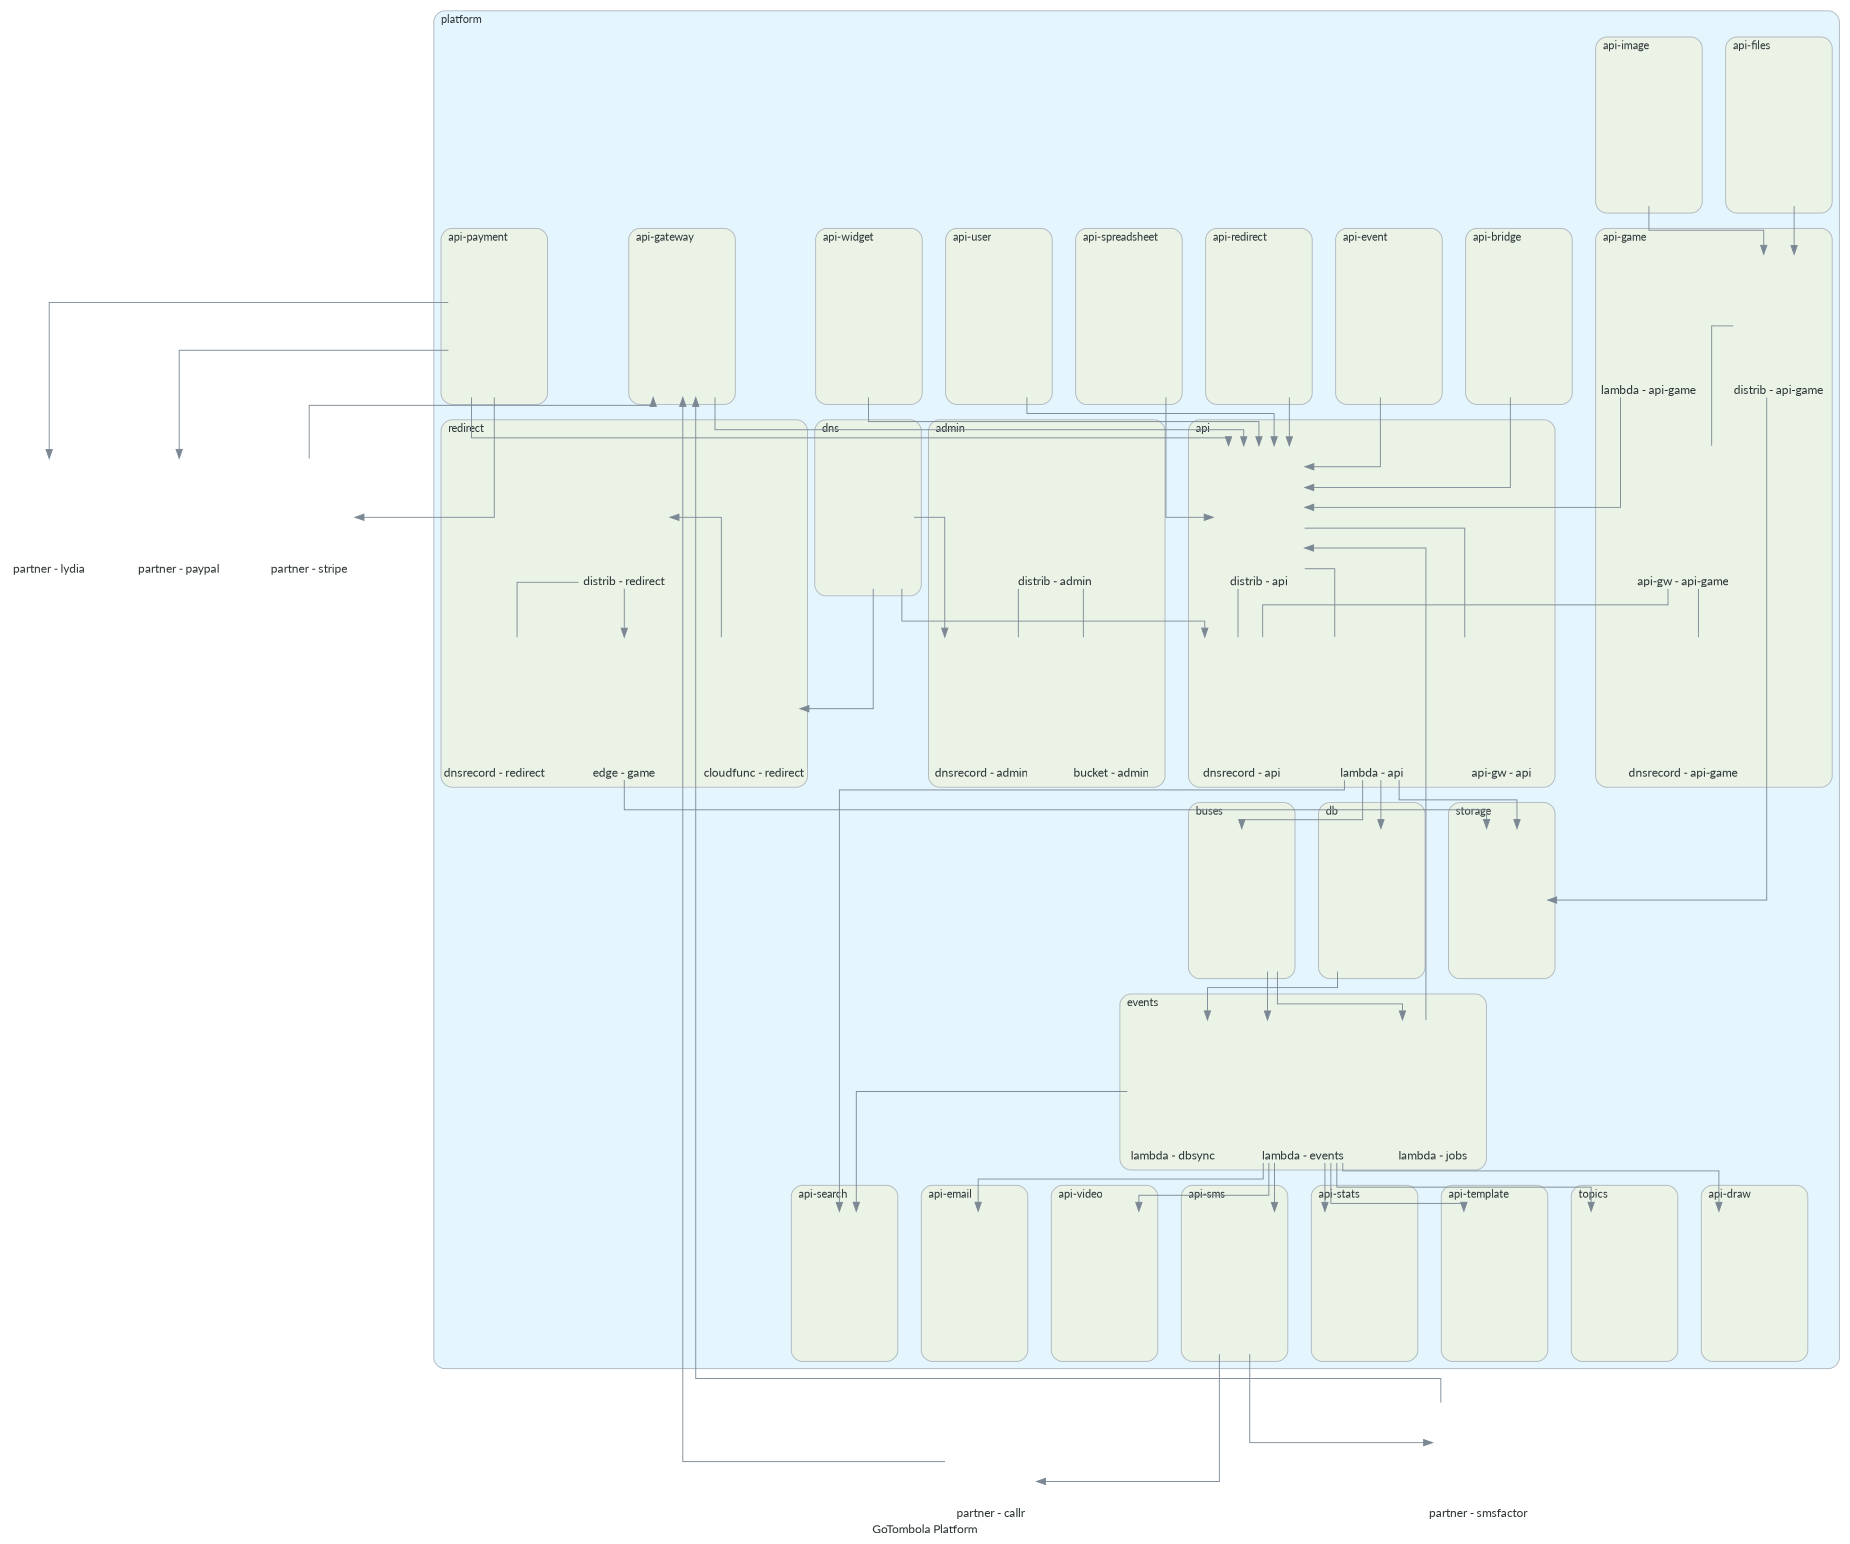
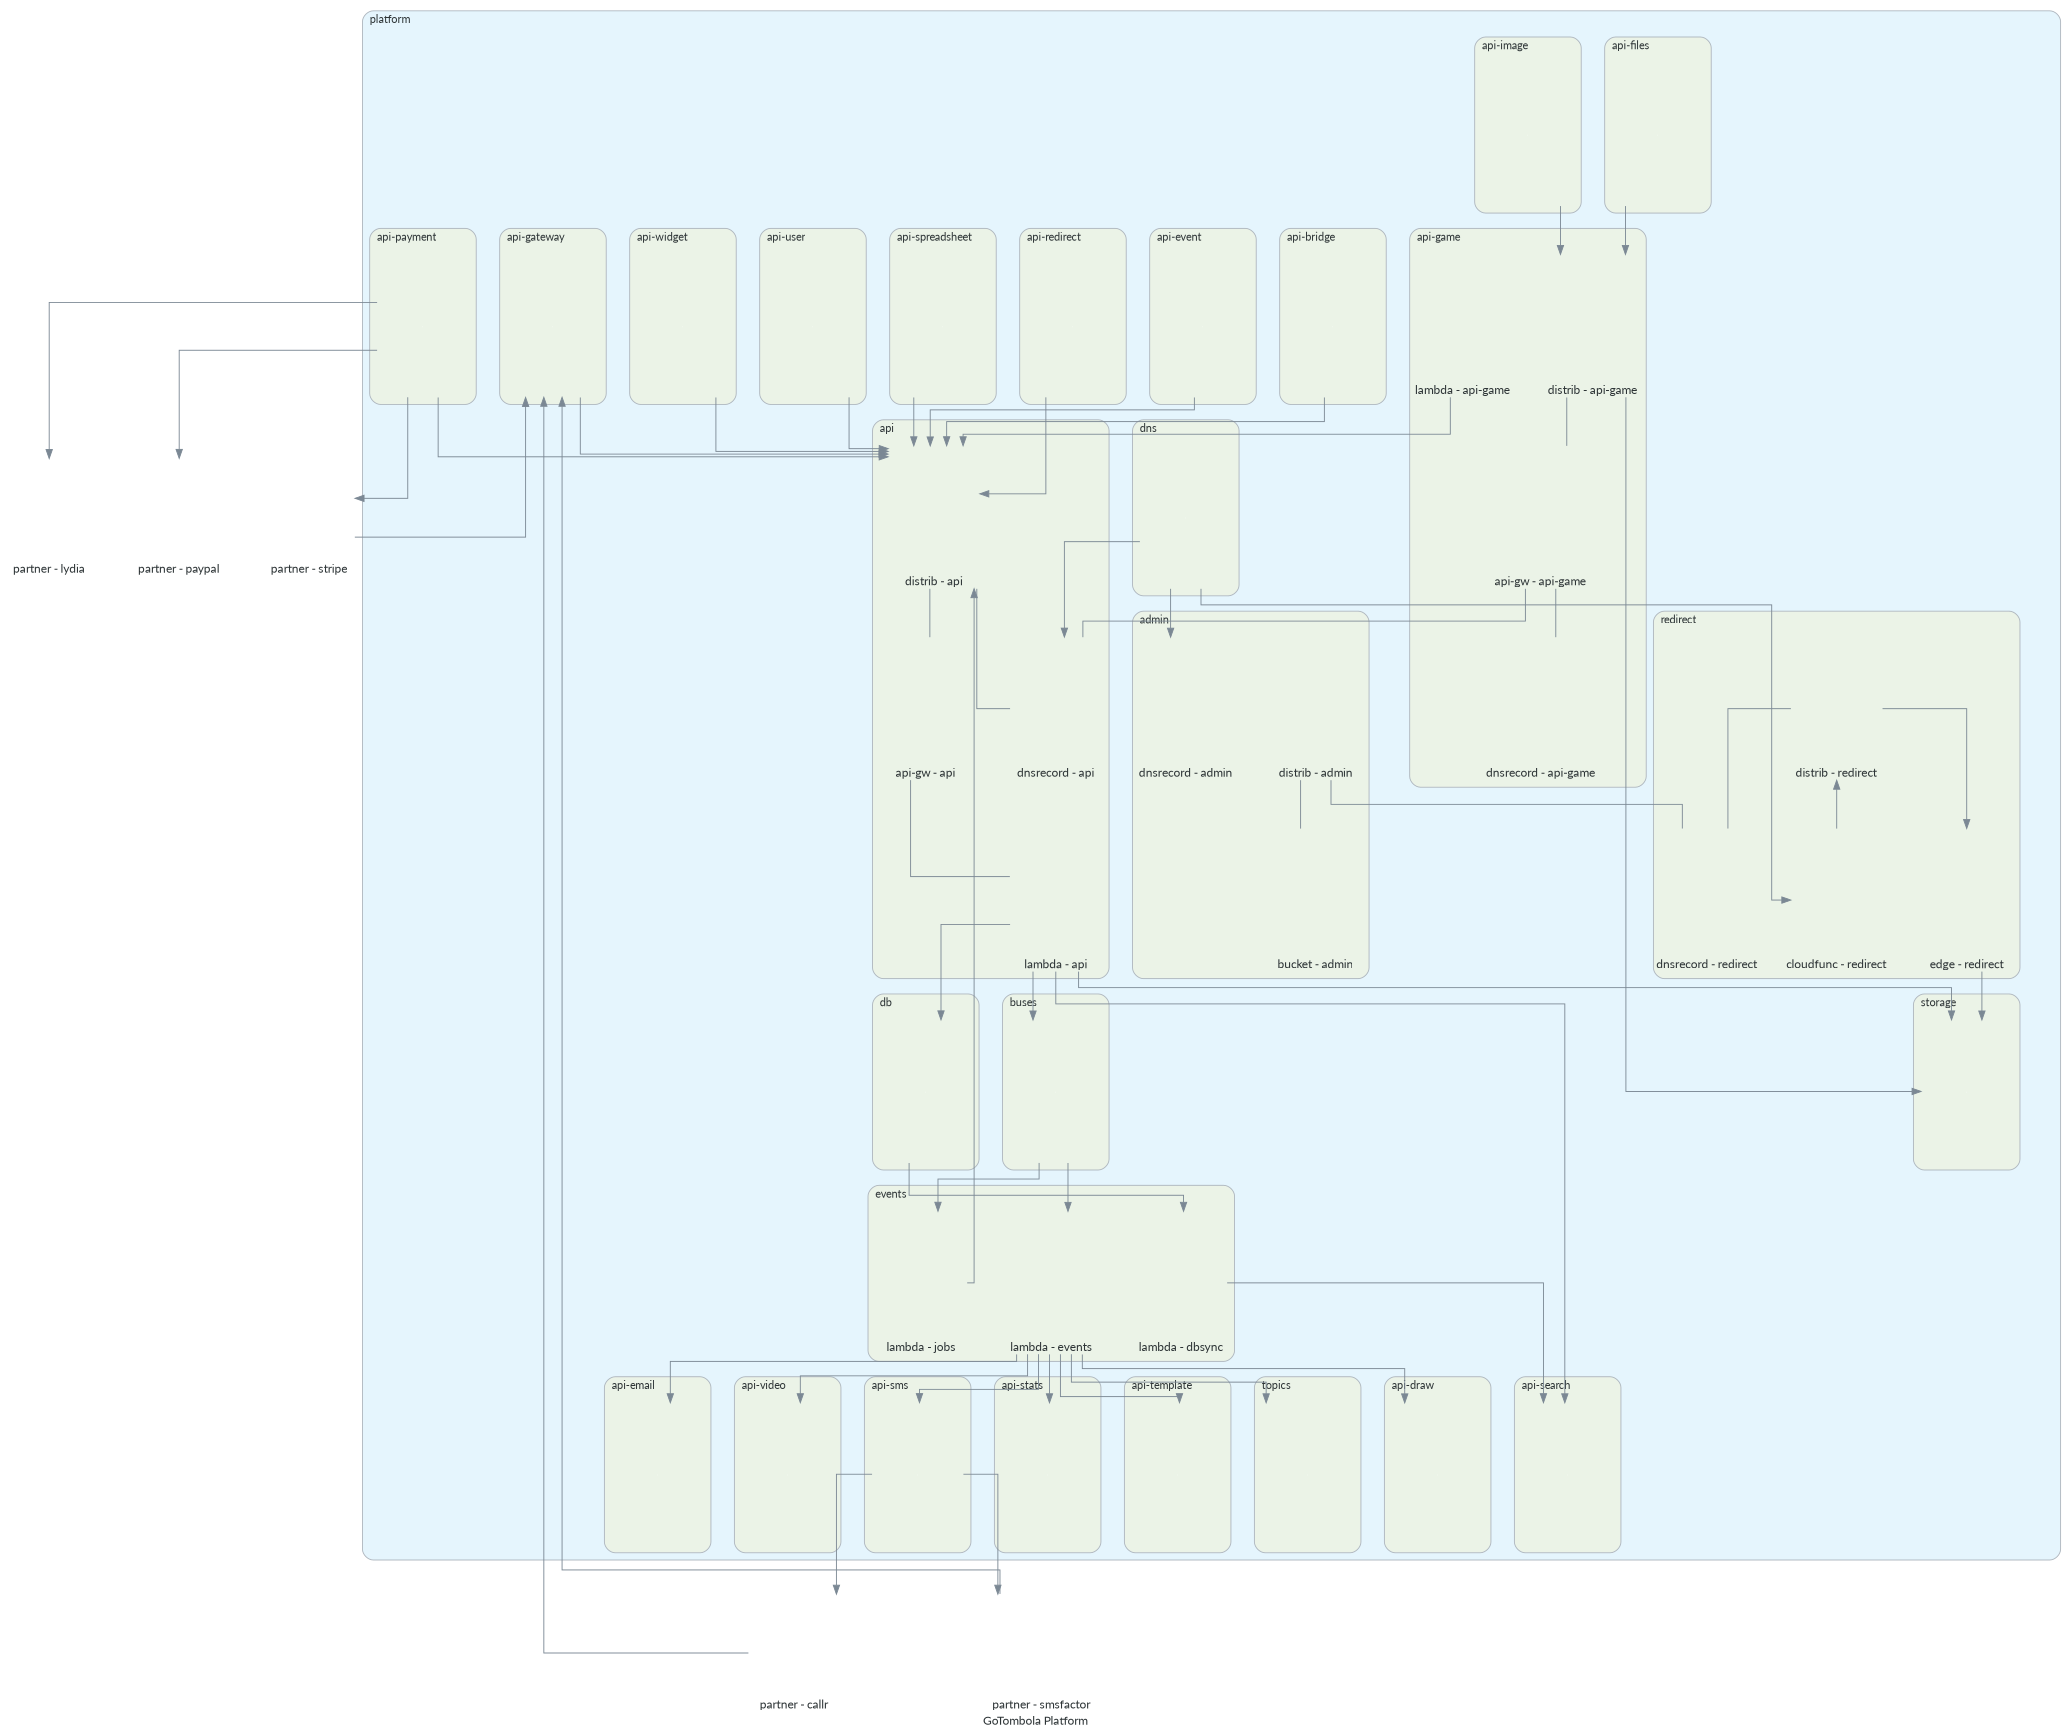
edge "distrib - api" -- "lambda - api": now "api-gw - api" -- "lambda - api"
edge "distrib - admin" -- "dnsrecord - admin": now "distrib - admin" -- "dnsrecord - redirect"
node "edge - game": label "edge - game" -> "edge - redirect"
